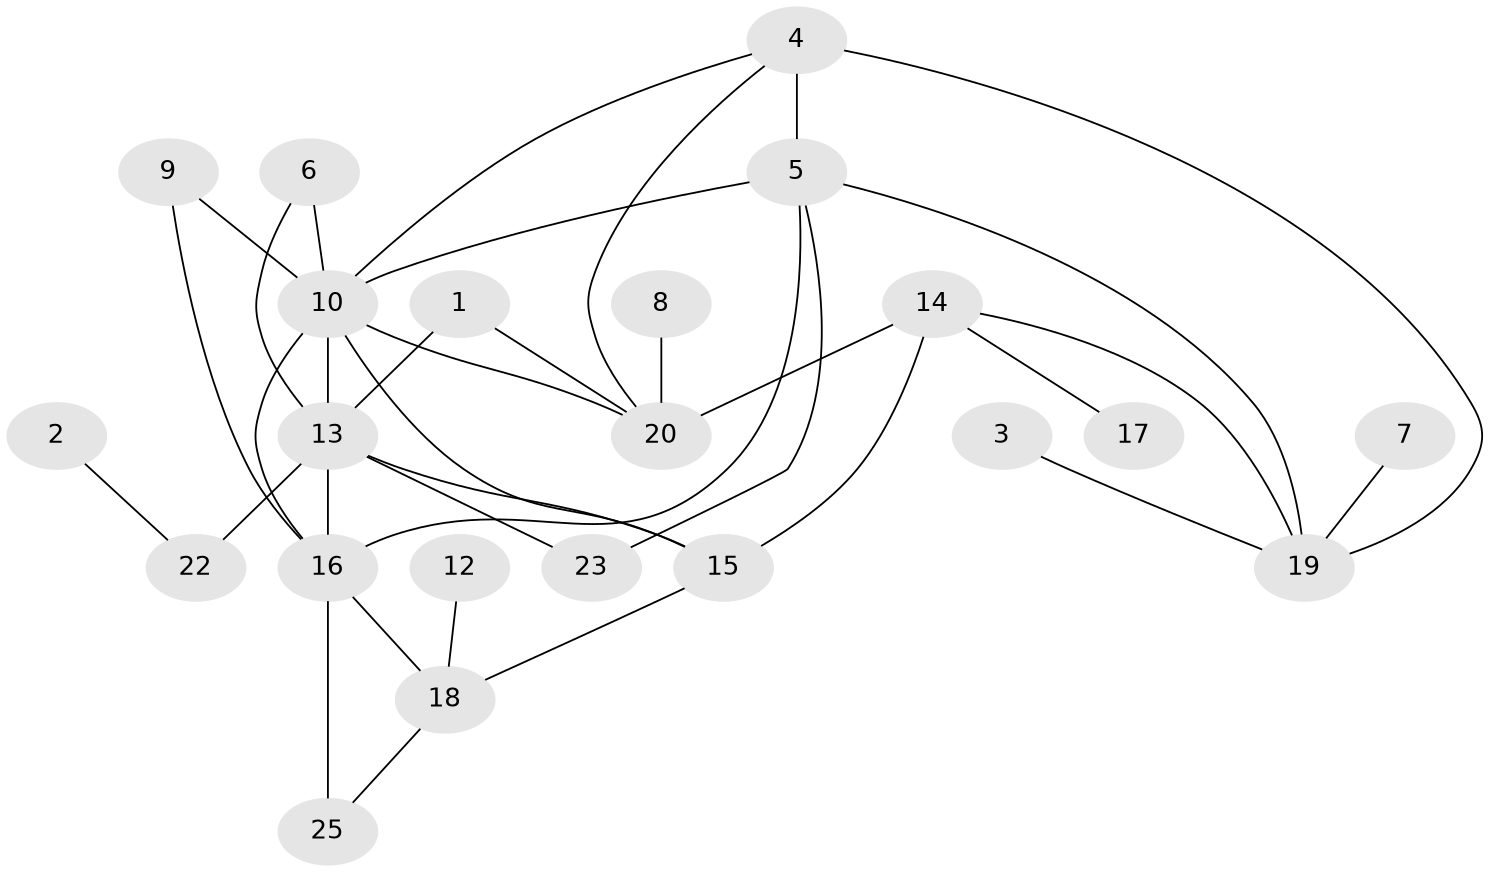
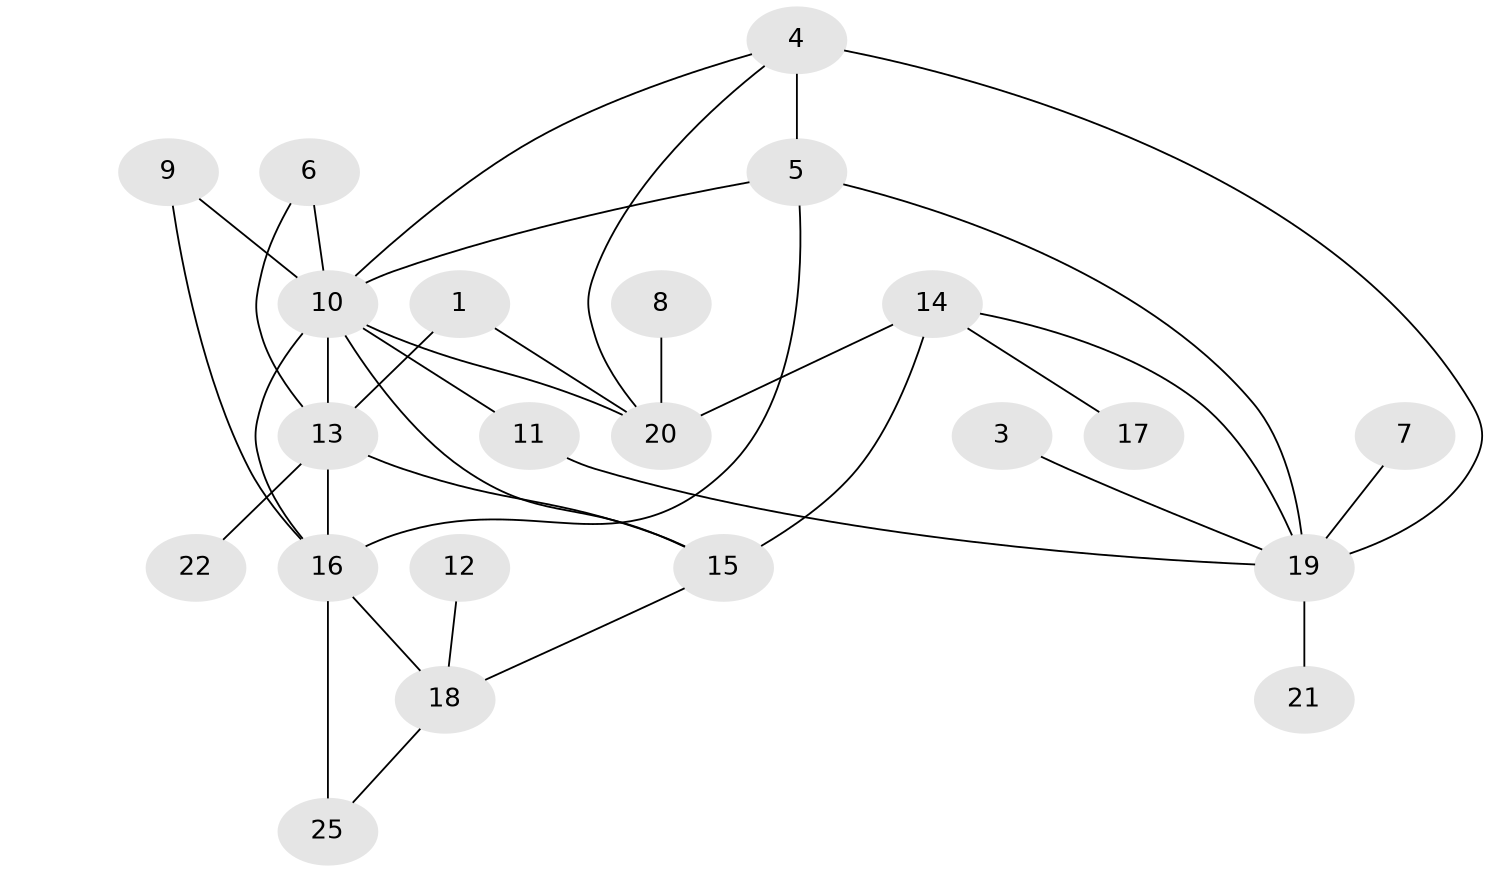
node "2": removed
node "11": added
node "23": removed
node "21": added
